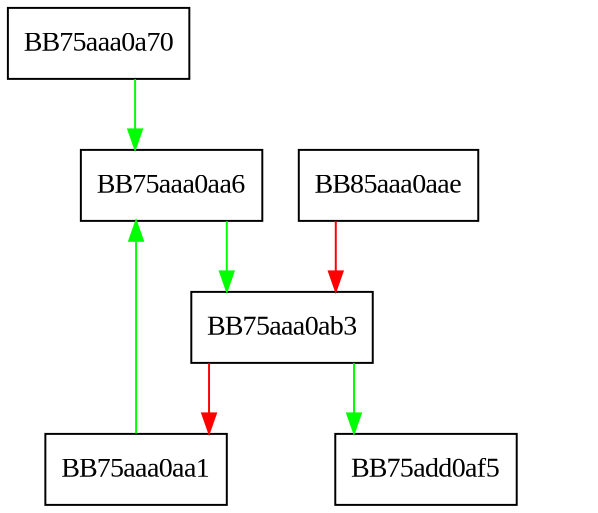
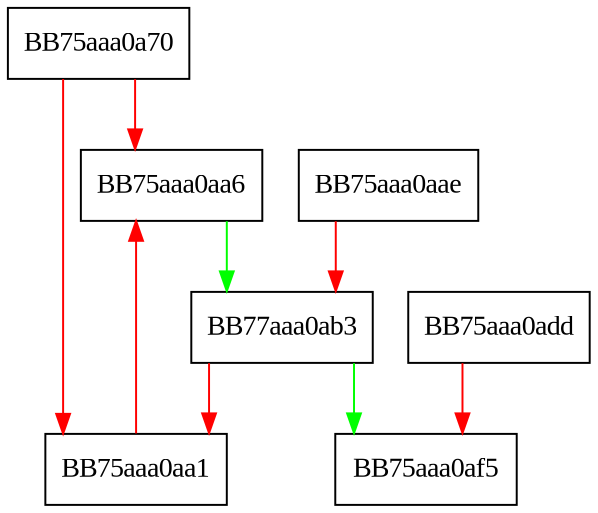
edge "BB75aaa0a70" -> "BB75aaa0aa6": color green -> red
node "BB85aaa0aae": label "BB85aaa0aae" -> "BB75aaa0aae"
edge "BB75aaa0a70" -> "BB75aaa0aa1": added
node "BB75aaa0ab3": label "BB75aaa0ab3" -> "BB77aaa0ab3"
node "BB75aaa0add": added
edge "BB75aaa0aa1" -> "BB75aaa0aa6": color green -> red
node "BB75add0af5": label "BB75add0af5" -> "BB75aaa0af5"
